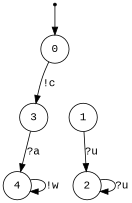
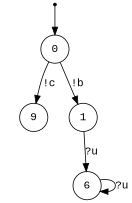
edge "0" -> "1": added, label "!b"
node "3": label "3" -> "9"
node "4": removed
node "2": label "2" -> "6"
